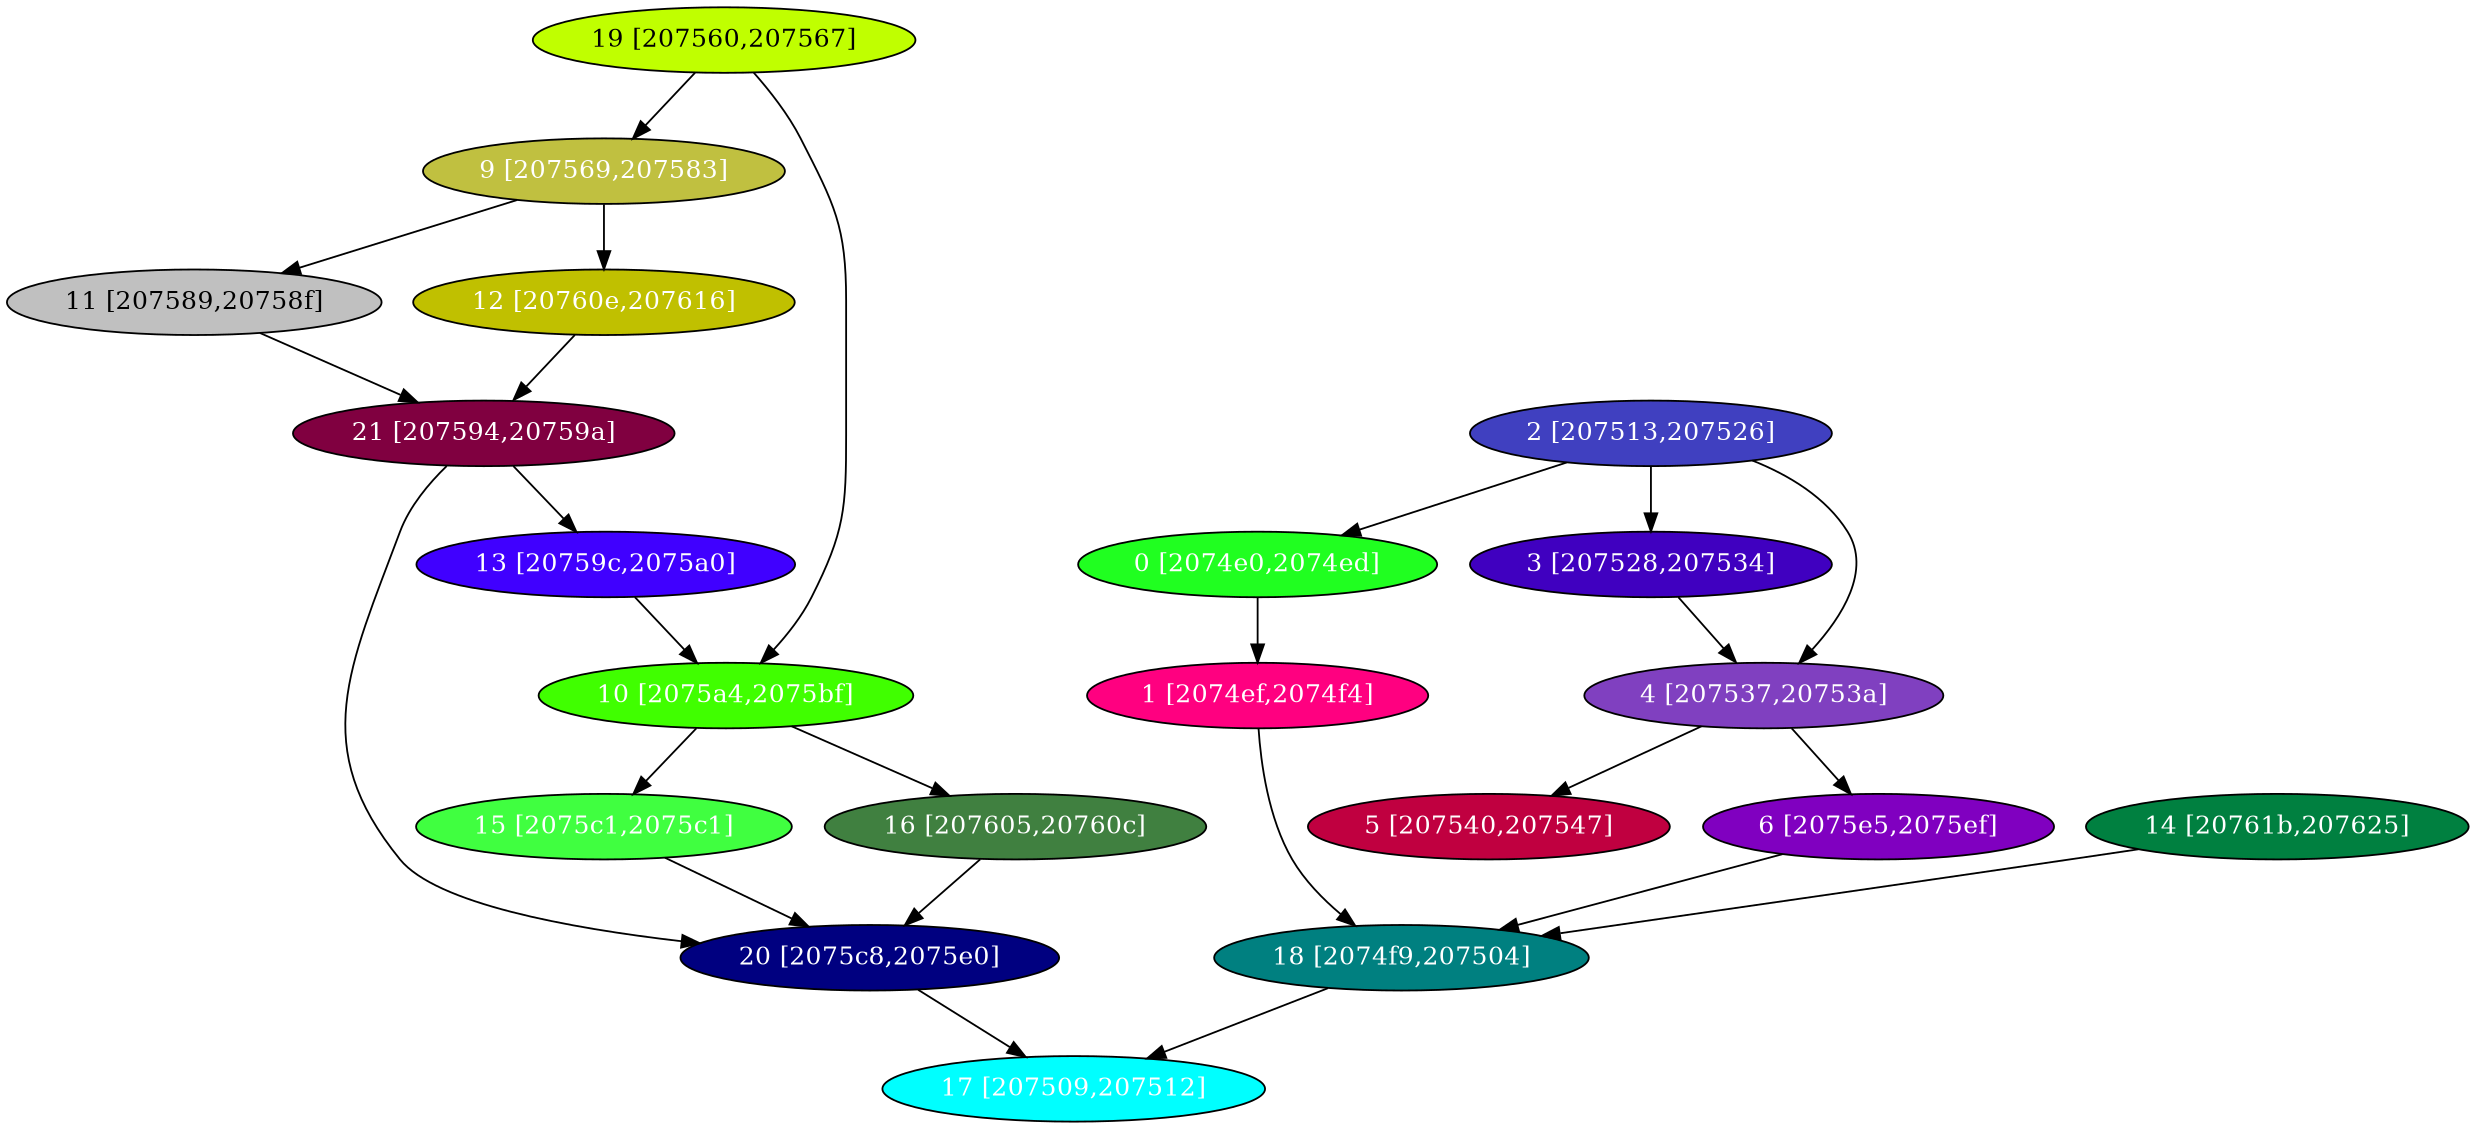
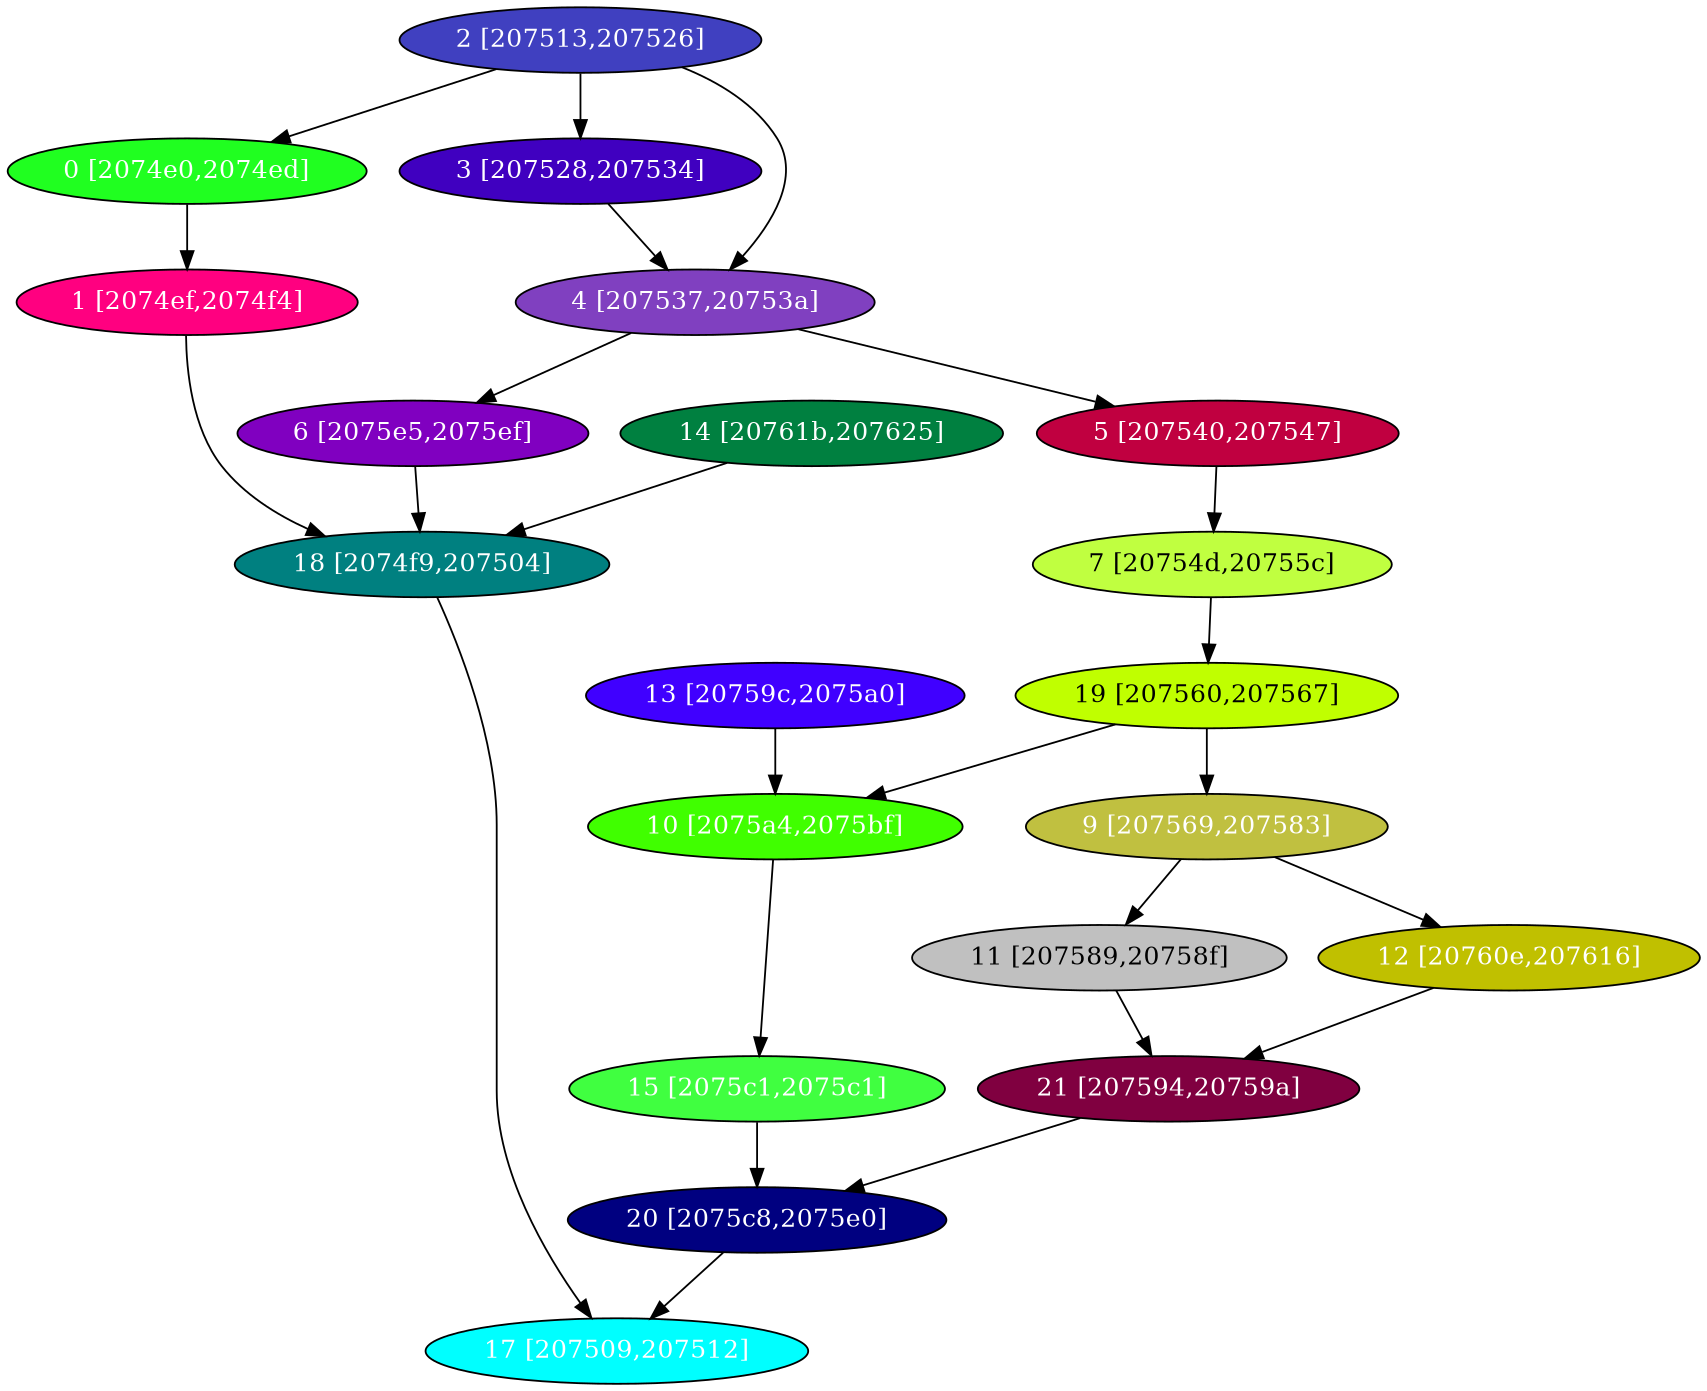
edge "21 [207594,20759a]" -> "13 [20759c,2075a0]": removed
node "7 [20754d,20755c]": added
node "16 [207605,20760c]": removed
